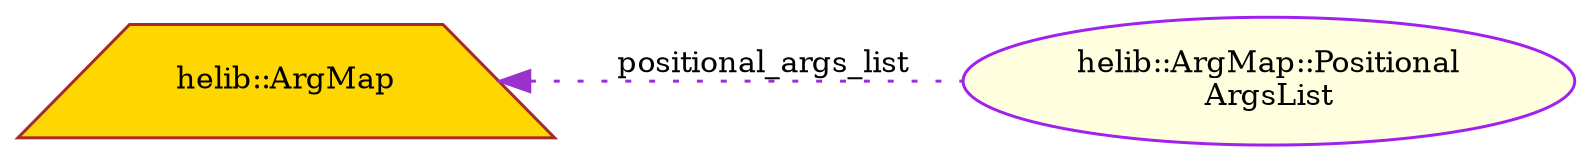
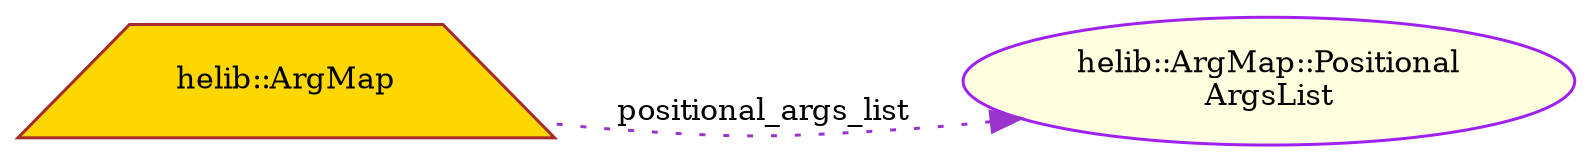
edge "helib::ArgMap::Positional ArgsList" -> "helib::ArgMap": reversed
